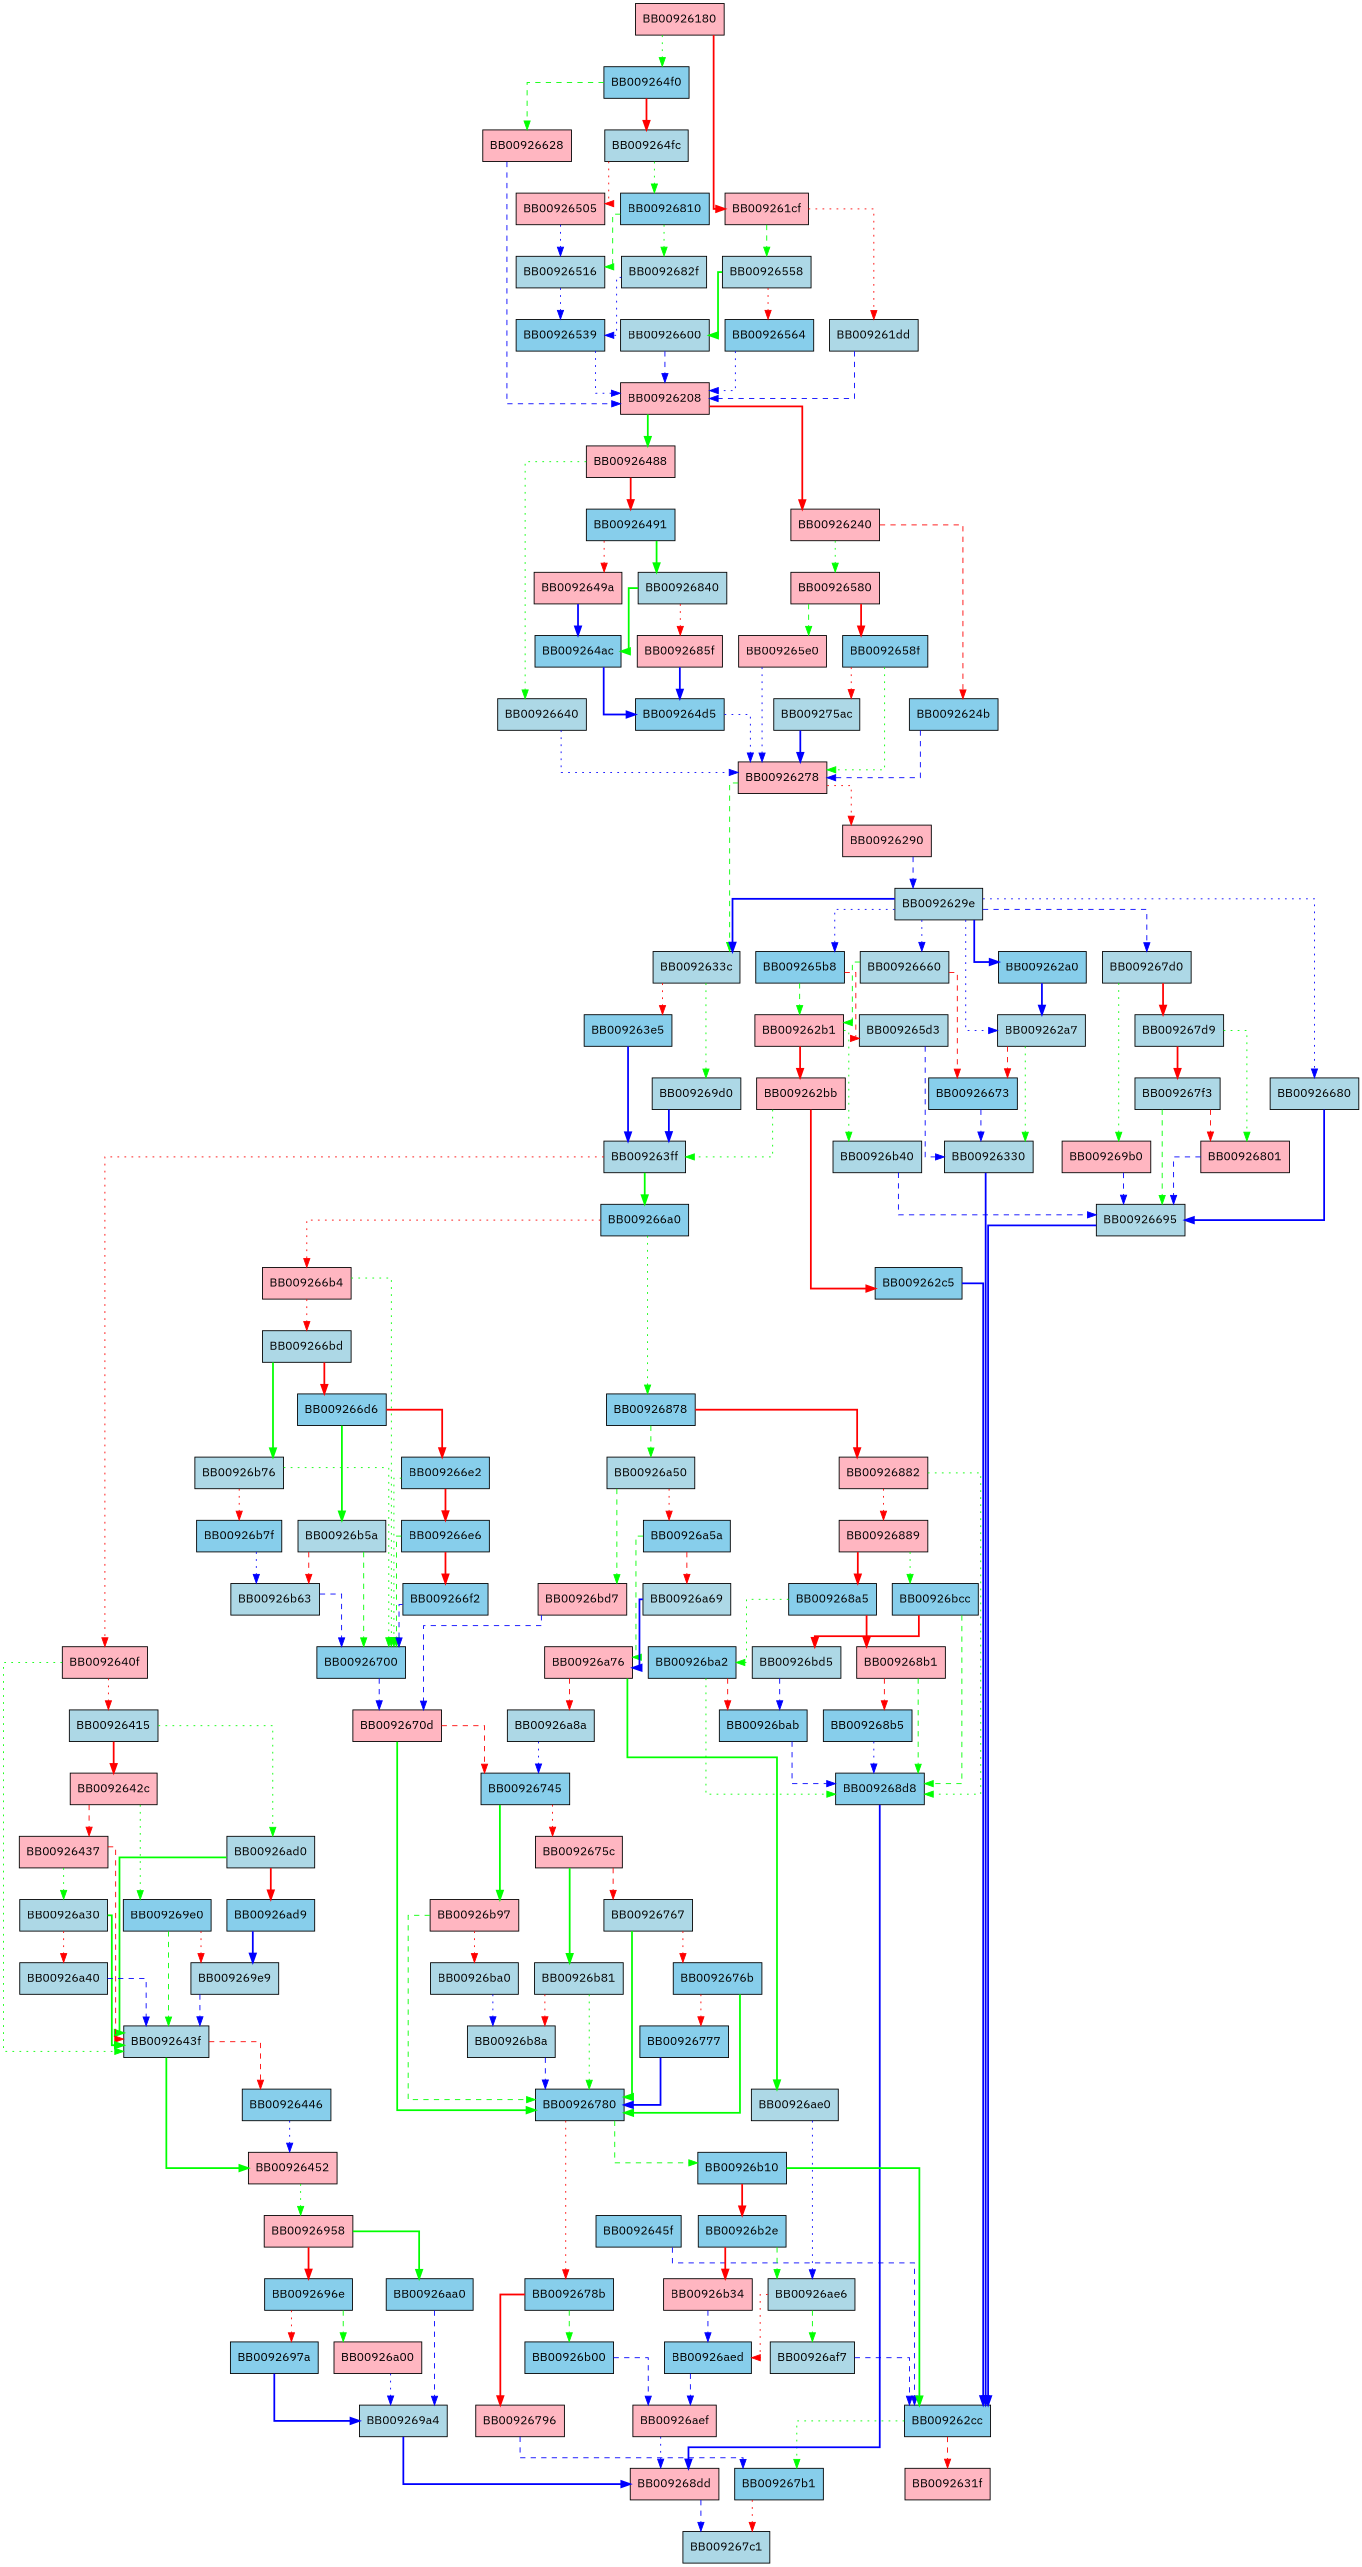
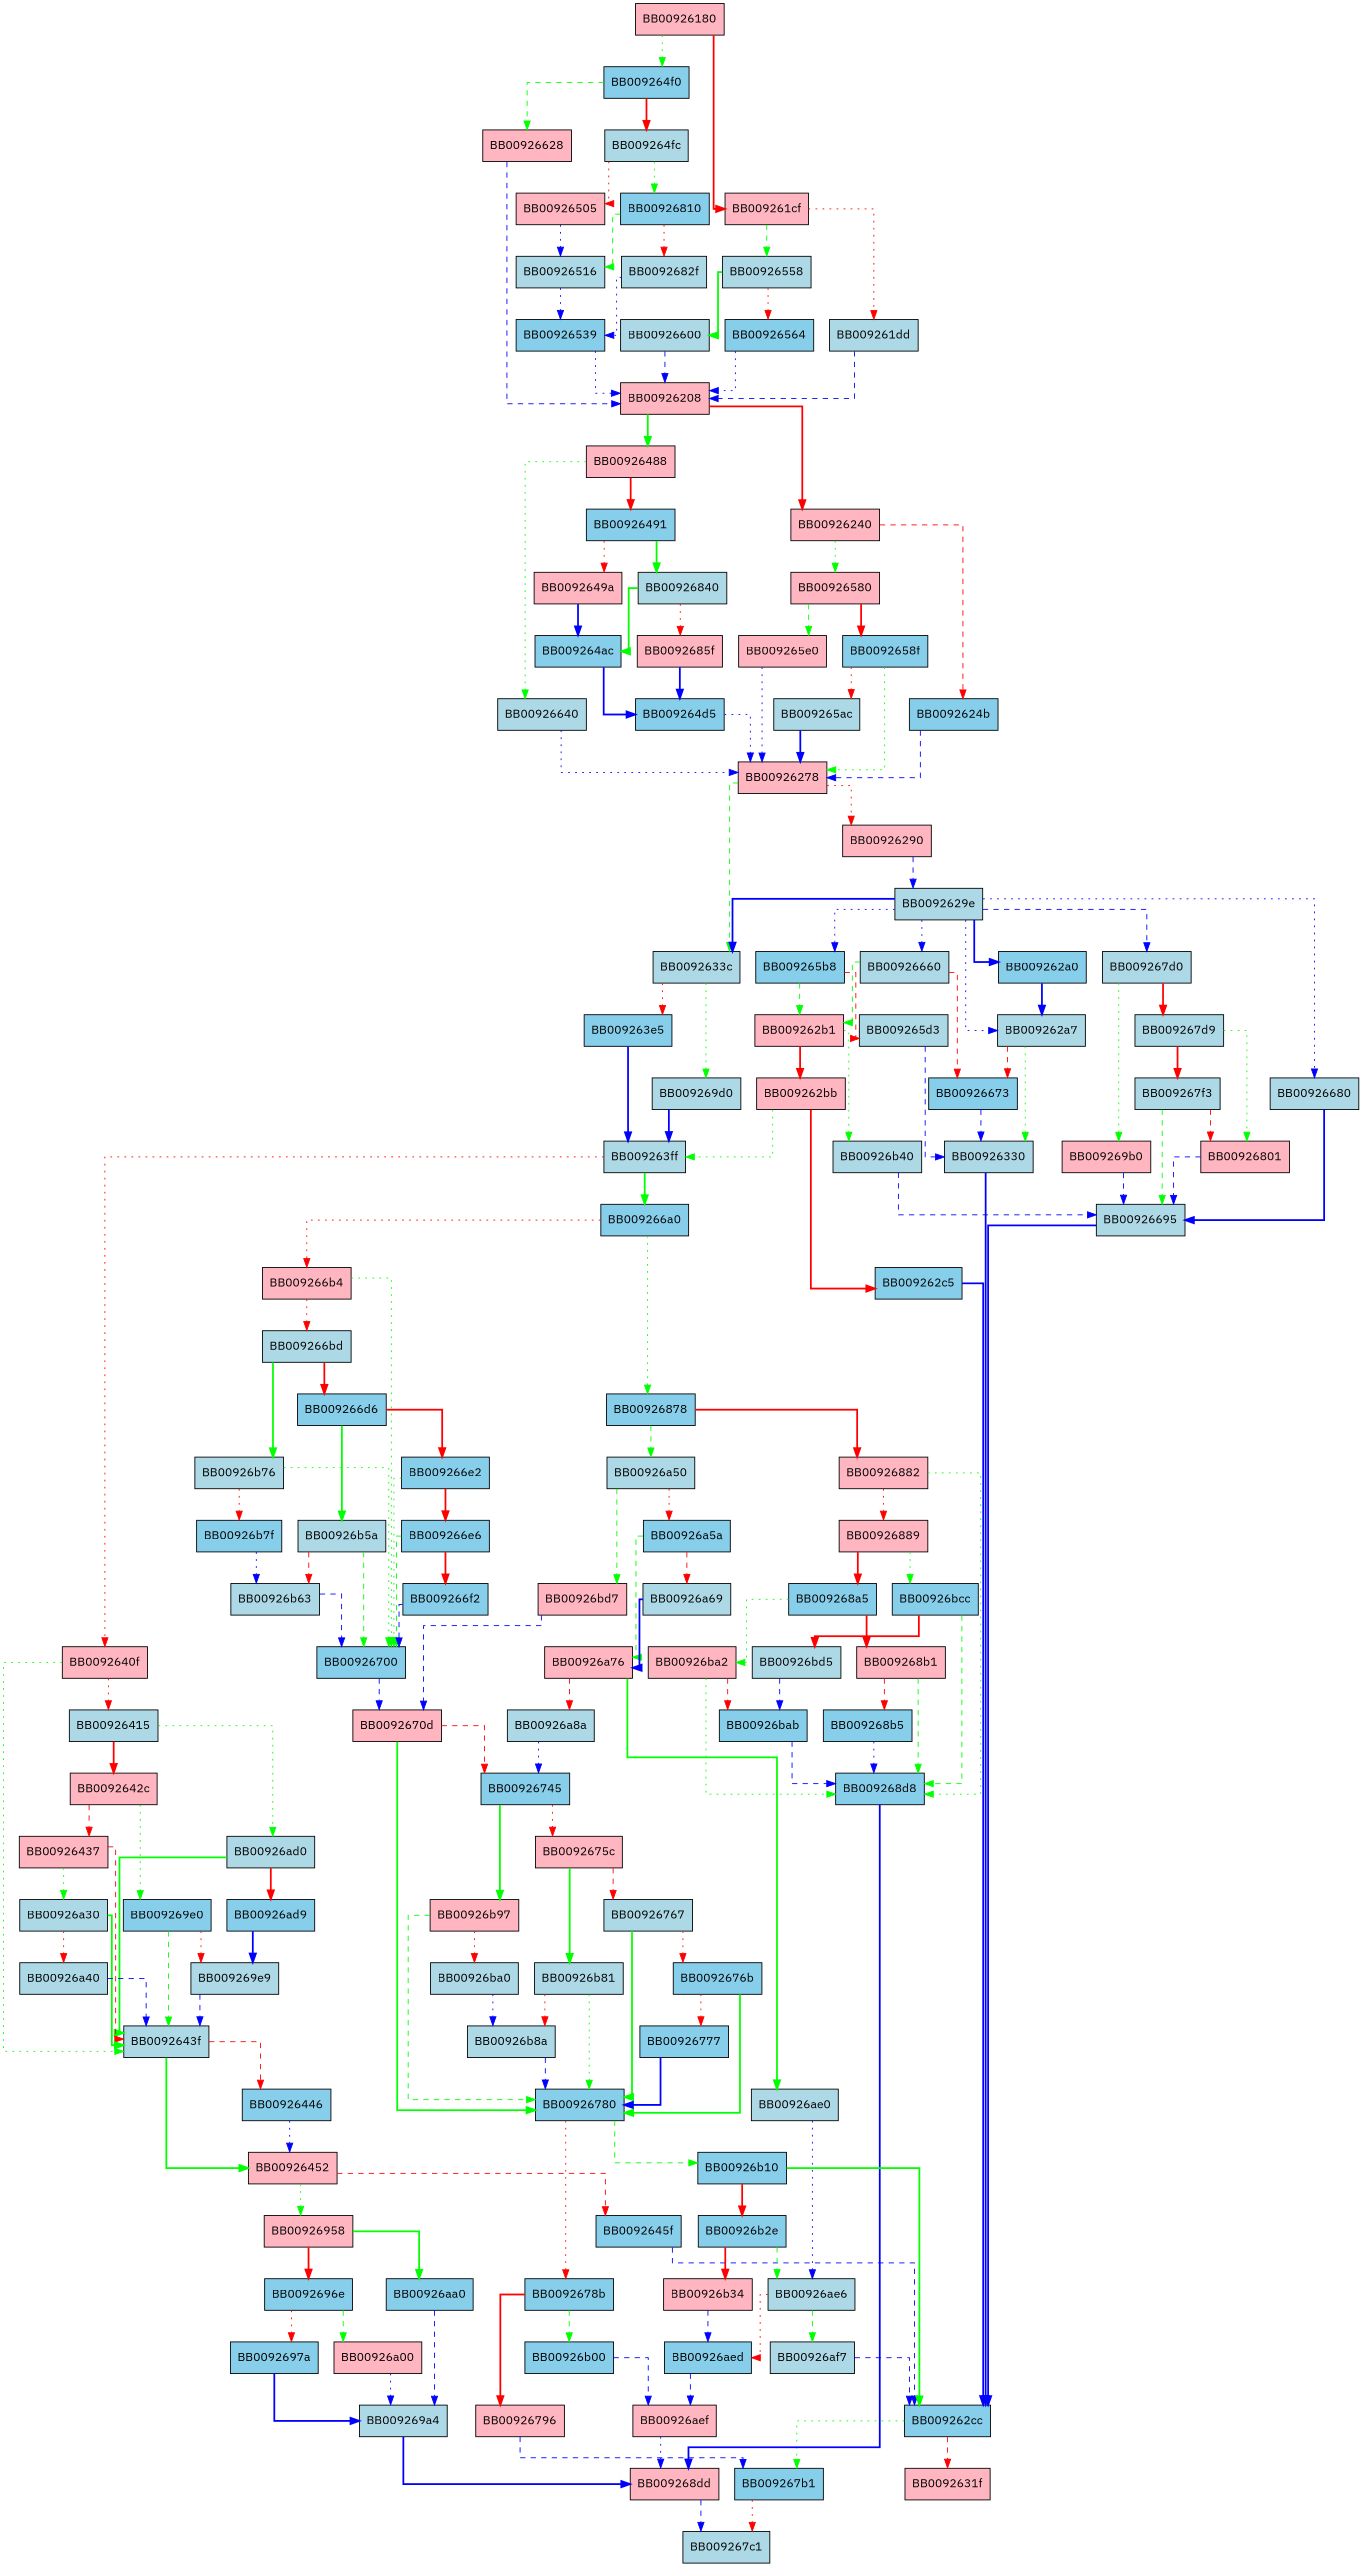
edge "BB00926810" -> "BB0092682f": color green -> red
node "BB009275ac": label "BB009275ac" -> "BB009265ac"
node "BB00926ba2": fillcolor skyblue -> lightpink
edge "BB00926452" -> "BB0092645f": added
